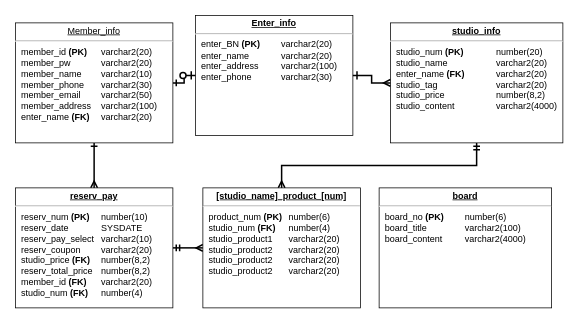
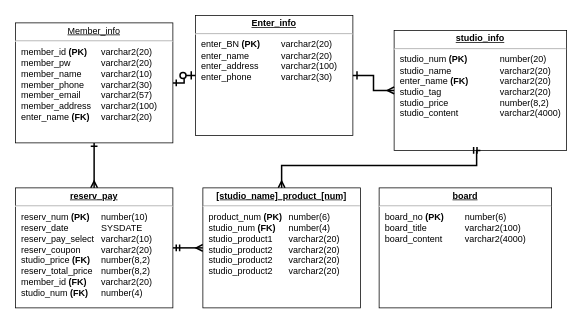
node "Member_info member_id (PK) varchar2(20) member_pw varchar2(20) member_name varchar2(10) member_phone varchar2(30) member_email varchar2(50) member_address varchar2(100) enter_name (FK) varchar2(20)": label "Member_info member_id (PK) varchar2(20) member_pw varchar2(20) member_name varchar2(10) member_phone varchar2(30) member_email varchar2(50) member_address varchar2(100) enter_name (FK) varchar2(20)" -> "Member_info member_id (PK) varchar2(20) member_pw varchar2(20) member_name varchar2(10) member_phone varchar2(30) member_email varchar2(57) member_address varchar2(100) enter_name (FK) varchar2(20)"
node "studio_info studio_num (PK) number(20) studio_name varchar2(20) enter_name (FK) varchar2(20) studio_tag varchar2(20) studio_price number(8,2) studio_content varchar2(4000)": moved (477, 83) -> (480, 90)
